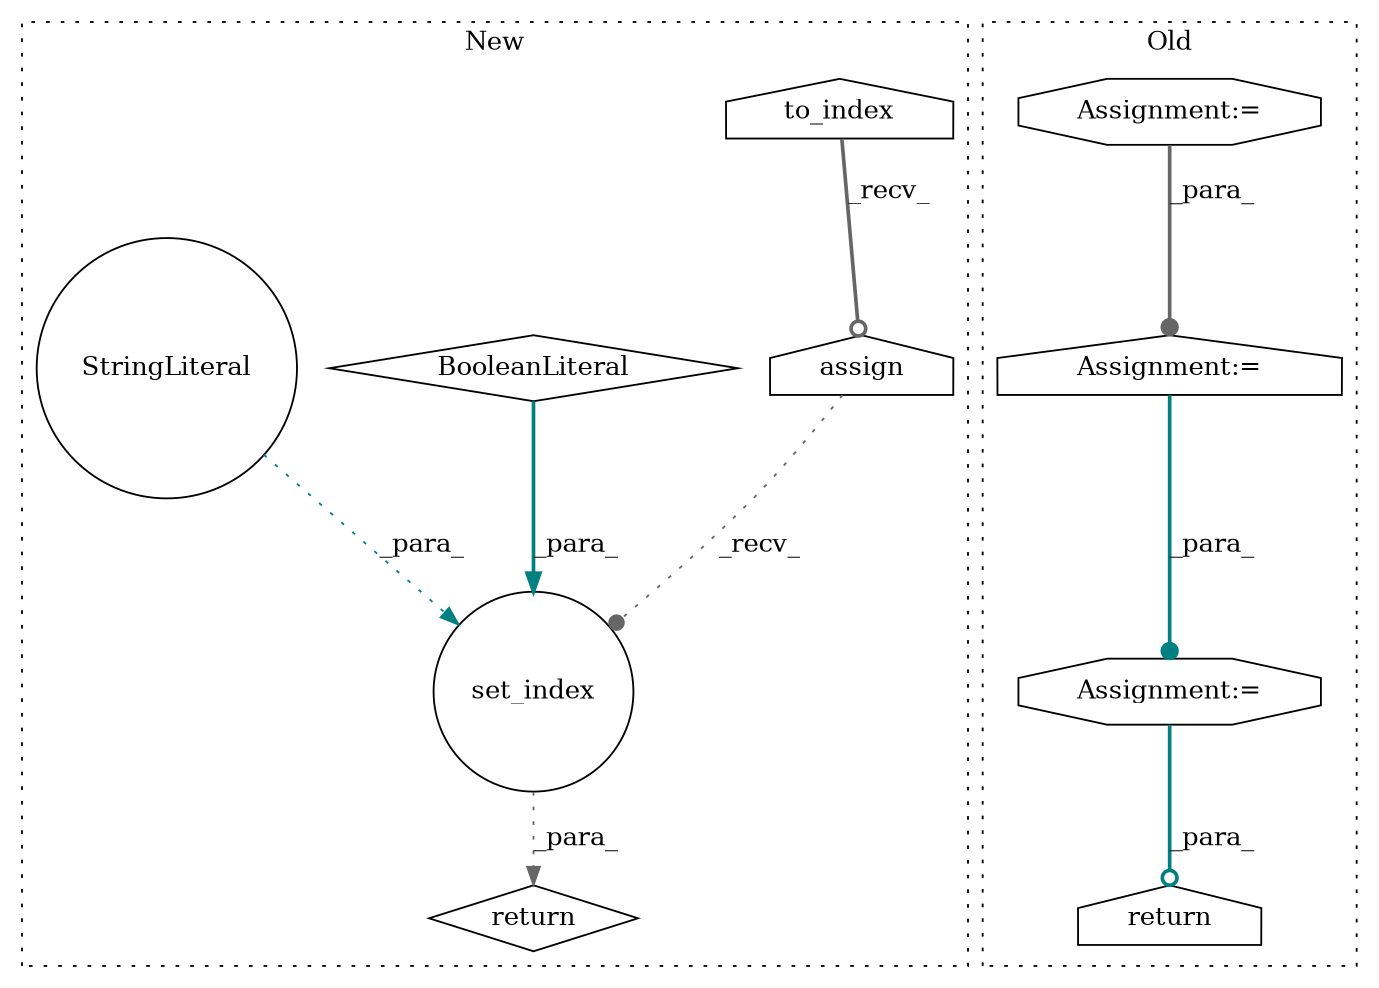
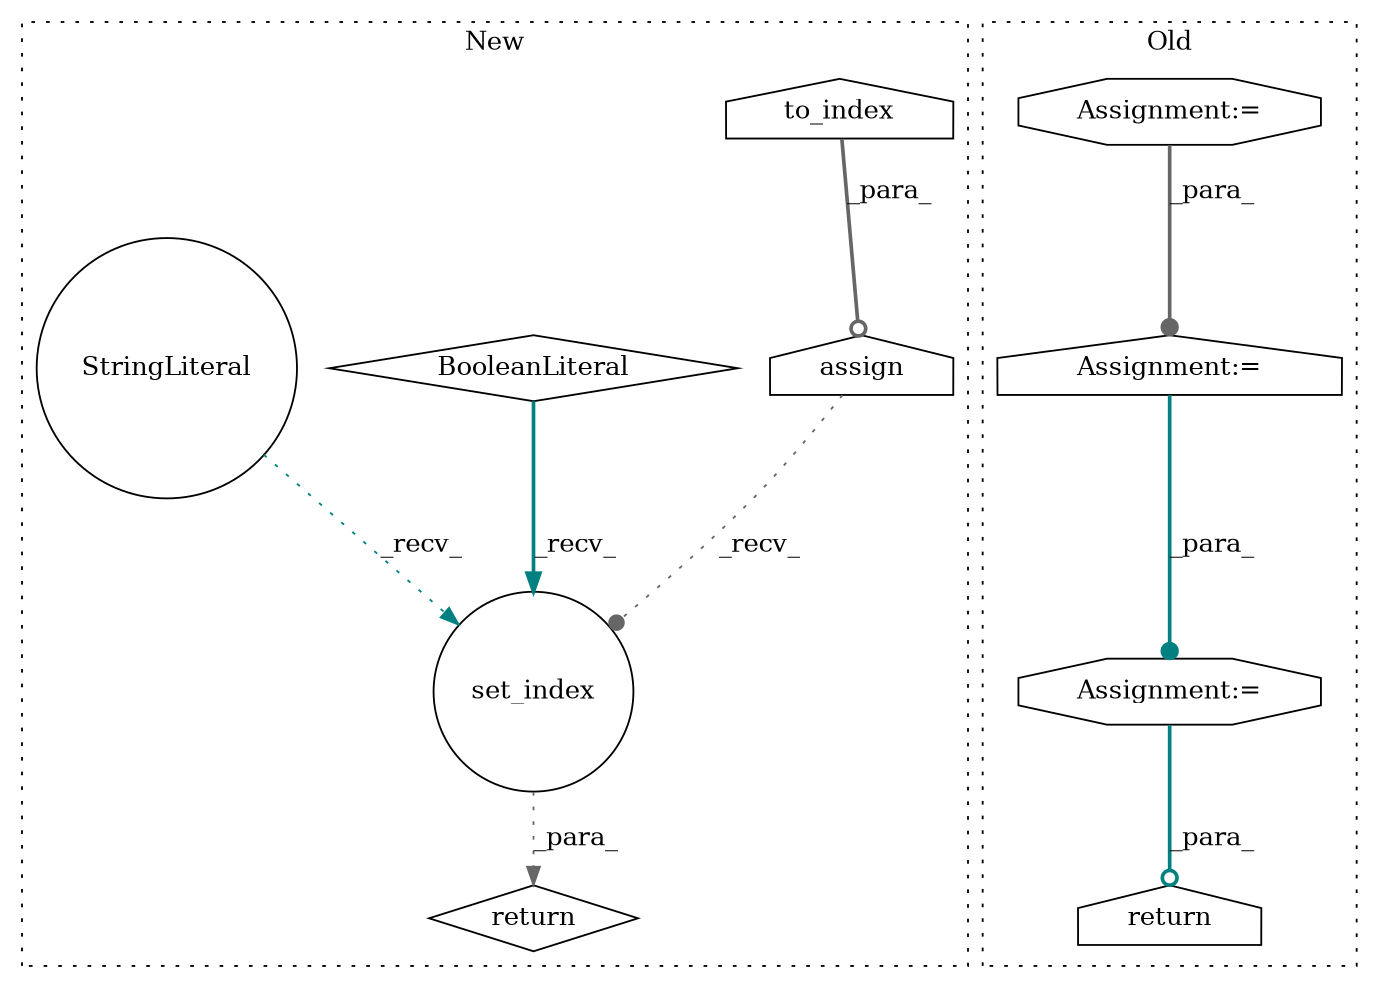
edge "to_index" -> "assign": label "_recv_" -> "_para_"
edge "StringLiteral" -> "set_index": label "_para_" -> "_recv_"
edge "BooleanLiteral" -> "set_index": label "_para_" -> "_recv_"
